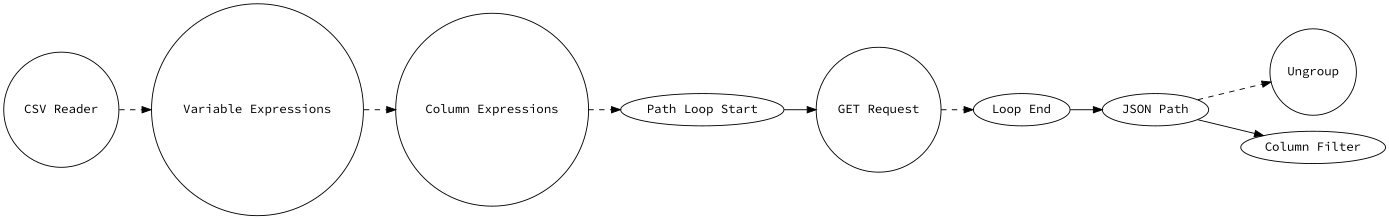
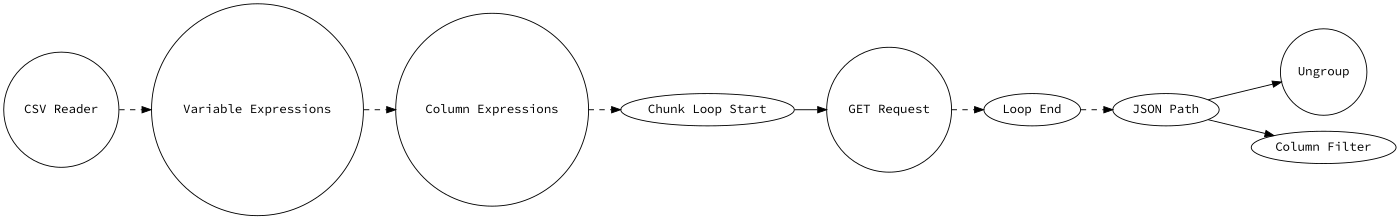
edge "JSON Path" -> "Ungroup": style dashed -> solid
node "Path Loop Start": label "Path Loop Start" -> "Chunk Loop Start"
edge "Loop End" -> "JSON Path": style solid -> dashed
